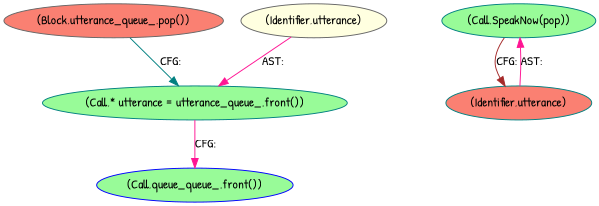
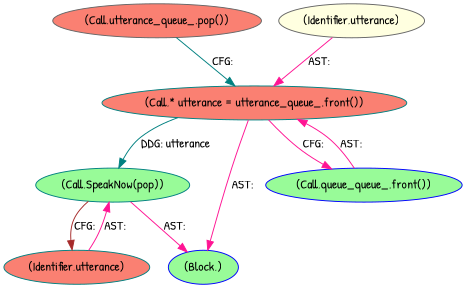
node "(Block,utterance_queue_.pop())": label "(Block,utterance_queue_.pop())" -> "(Call,utterance_queue_.pop())"
node "(Call,* utterance = utterance_queue_.front())": fillcolor palegreen -> salmon
edge "(Call,* utterance = utterance_queue_.front())" -> "(Call,SpeakNow(pop))": added, label "DDG: utterance"
edge "(Call,queue_queue_.front())" -> "(Call,* utterance = utterance_queue_.front())": added, label "AST:"
node "(Block,)": added
